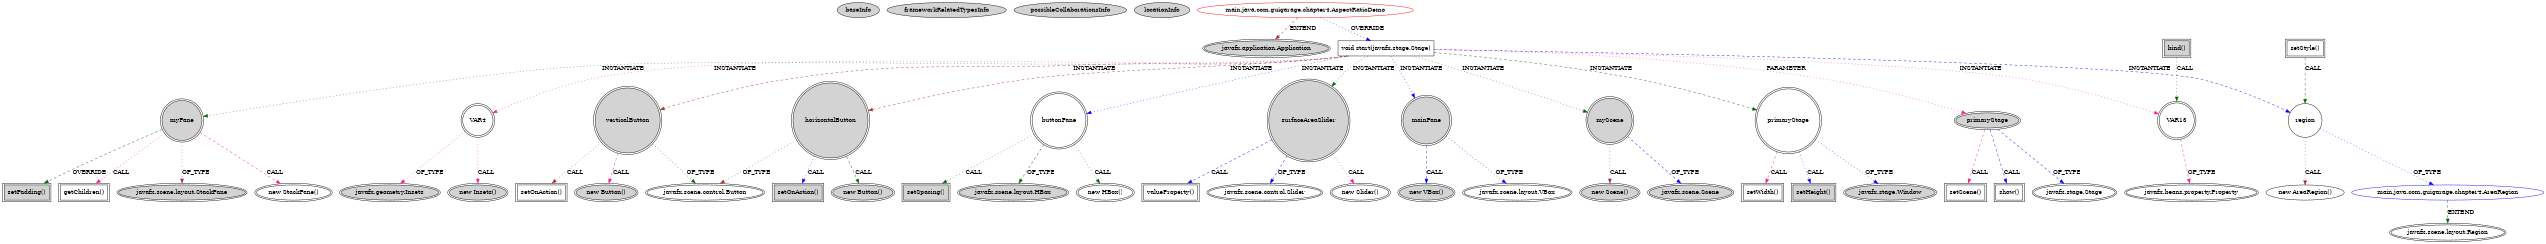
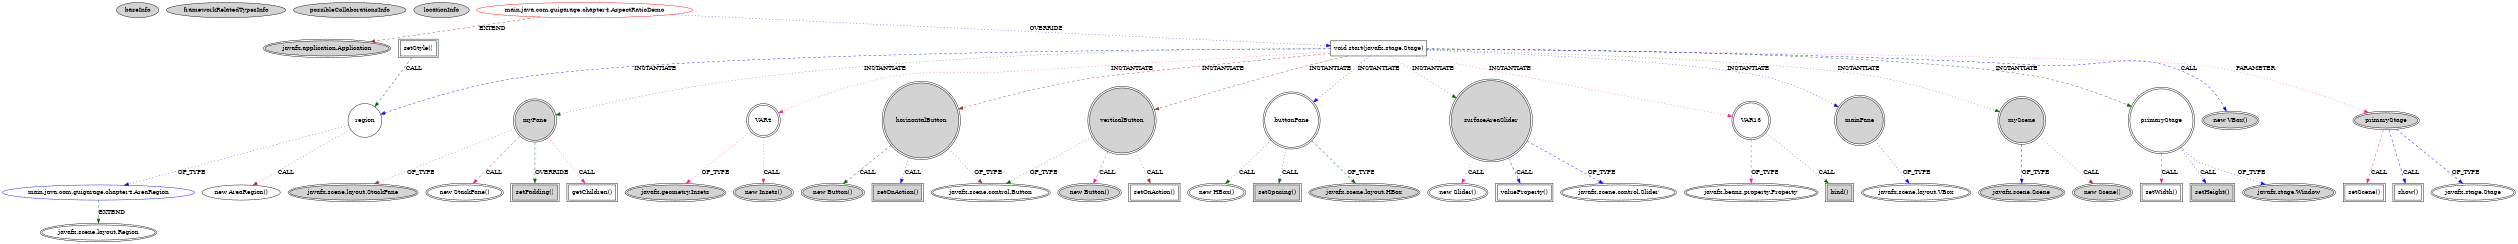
edge "bind()" -> "VAR13": reversed
edge "mainPane" -> "new VBox()": now "void start(javafx.stage.Stage)" -> "new VBox()"
